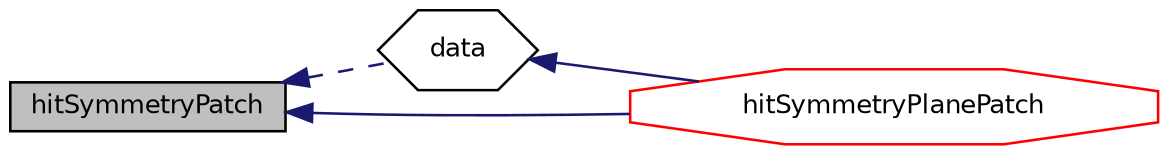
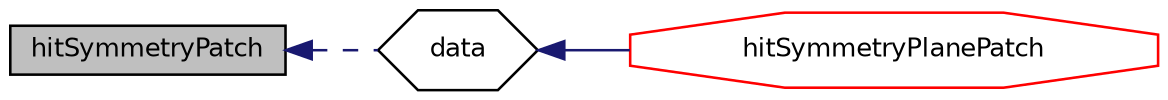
edge "hitSymmetryPlanePatch" -> "hitSymmetryPatch": removed
